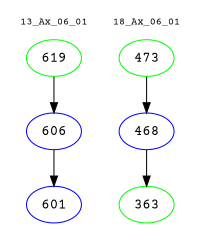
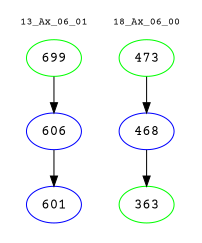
cluster "18_Ax_06_01": label "18_Ax_06_01" -> "18_Ax_06_00"
node "619": label "619" -> "699"
